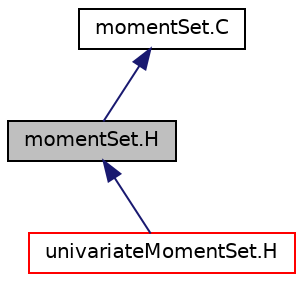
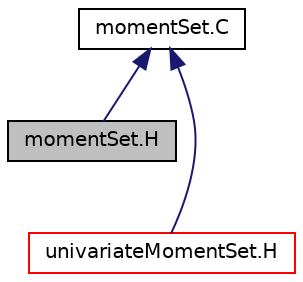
edge "univariateMomentSet.H" -> "momentSet.H": now "univariateMomentSet.H" -> "momentSet.C"
